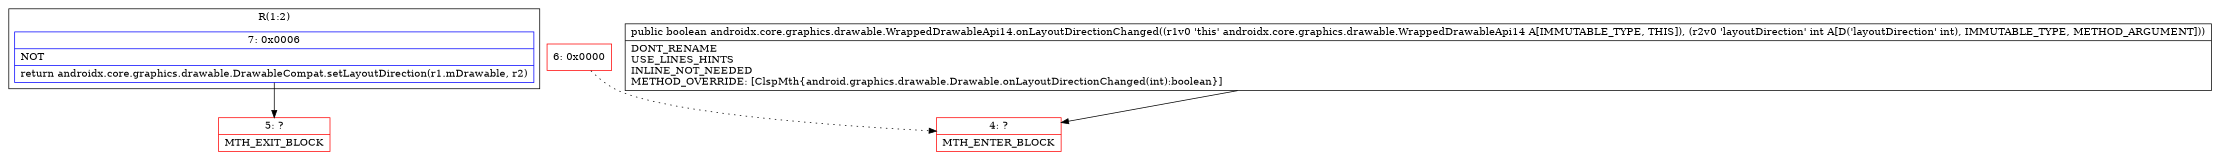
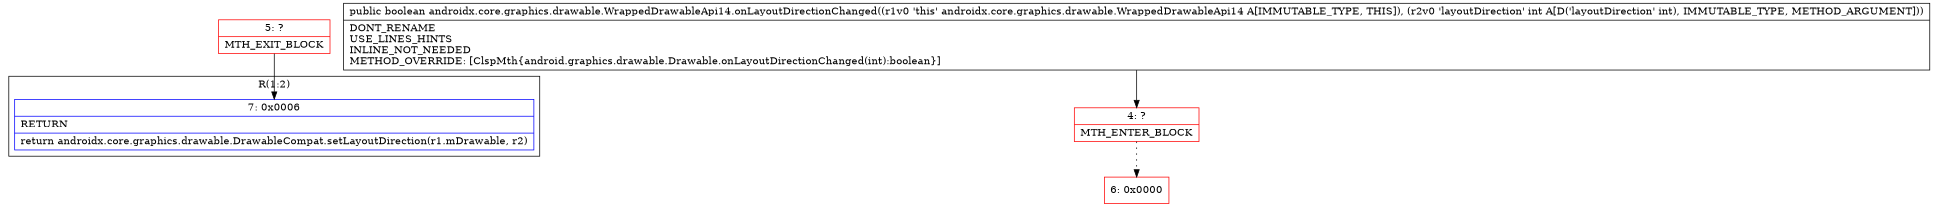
node "7: 0x0006": text "NOT" -> "RETURN"
edge "7: 0x0006" -> "5: ?": reversed
edge "6: 0x0000" -> "4: ?": reversed
